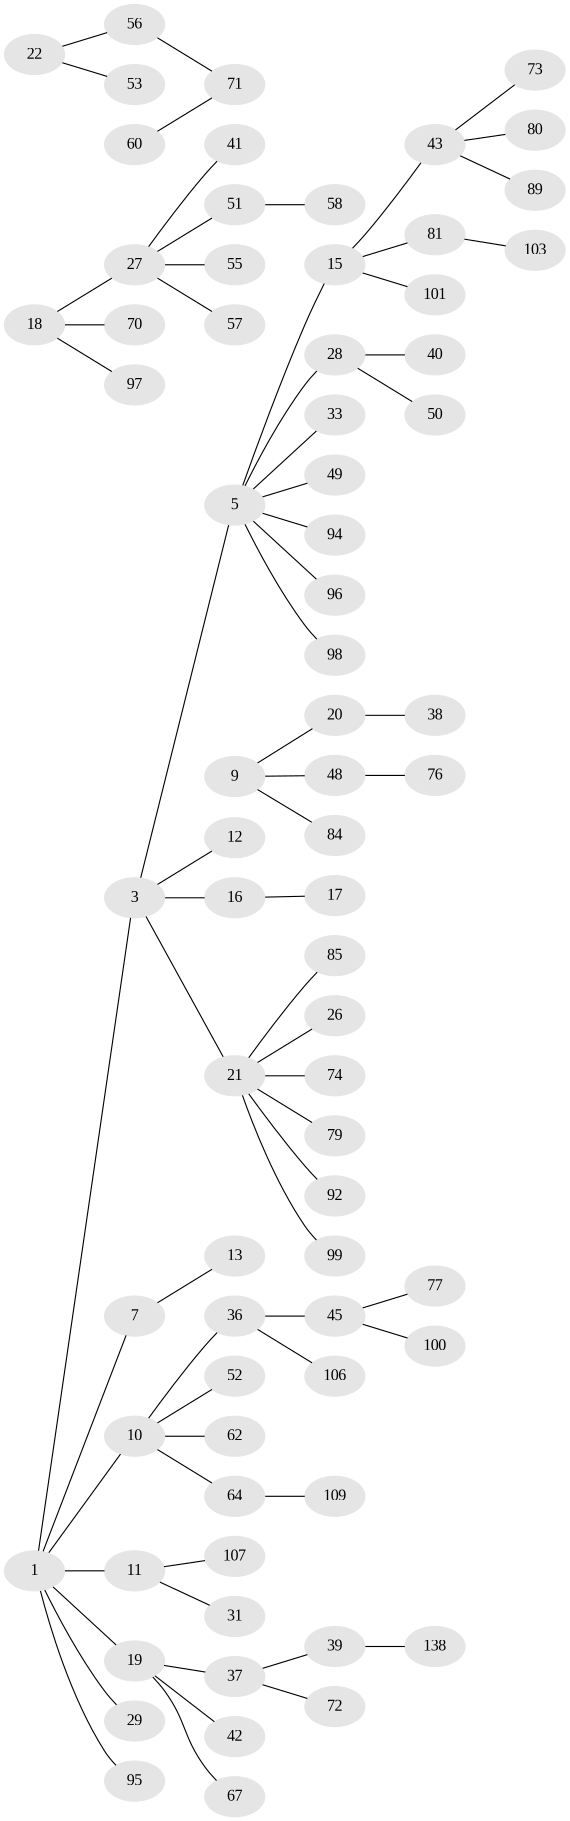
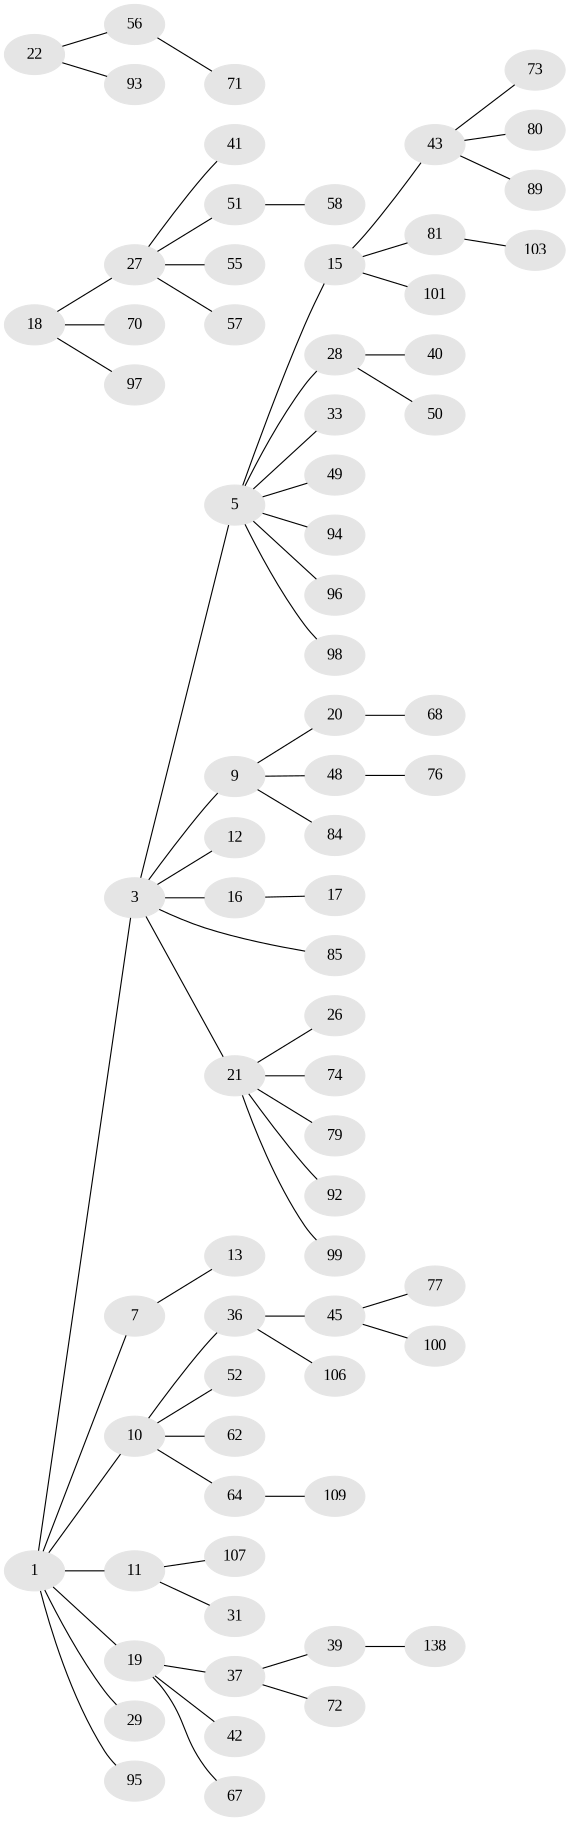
node "53": label "53" -> "93"
node "60": removed
node "38": label "38" -> "68"
edge "9" -- "3": added
edge "85" -- "21": now "85" -- "3"
